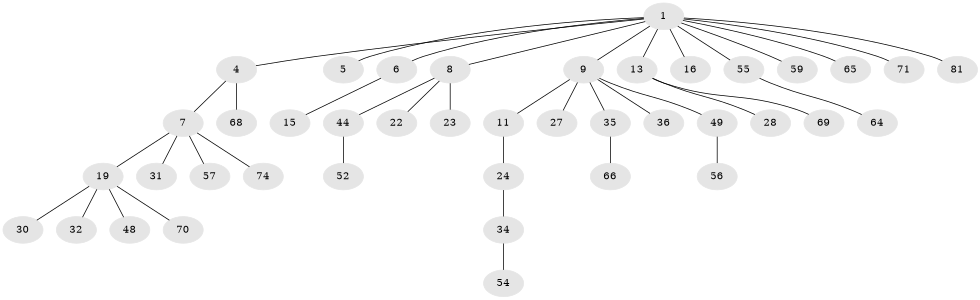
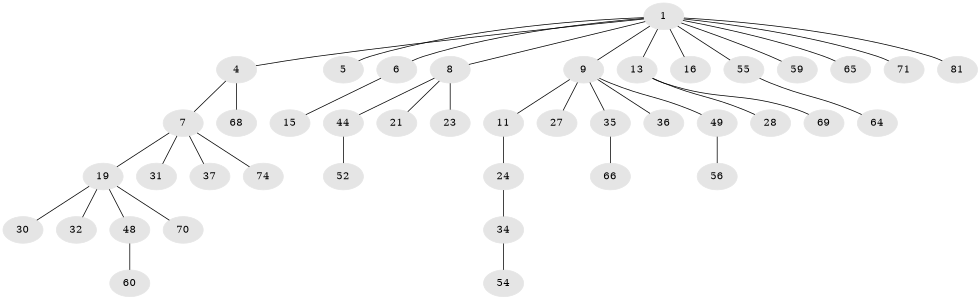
node "22": label "22" -> "21"
node "57": label "57" -> "37"
node "60": added
